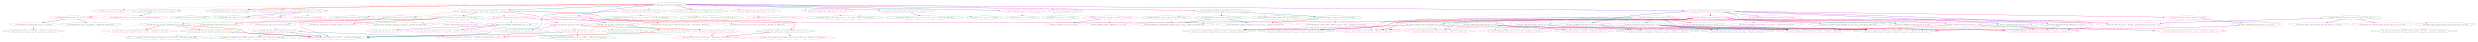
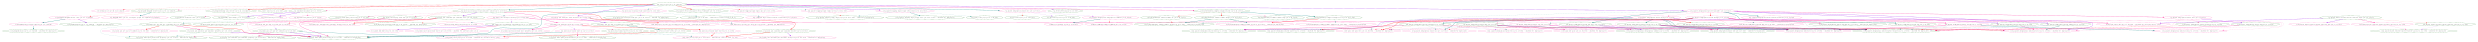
node "org.apache.xmlgraphics:batik-constants:jar:1.17:test": added
